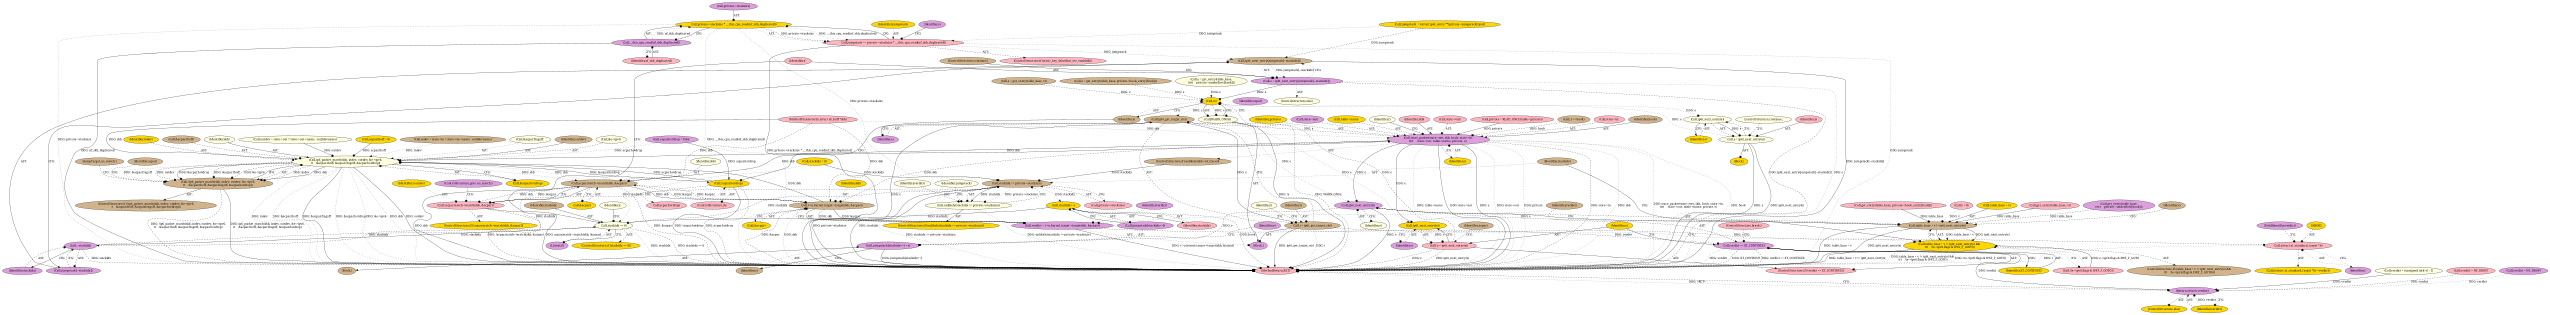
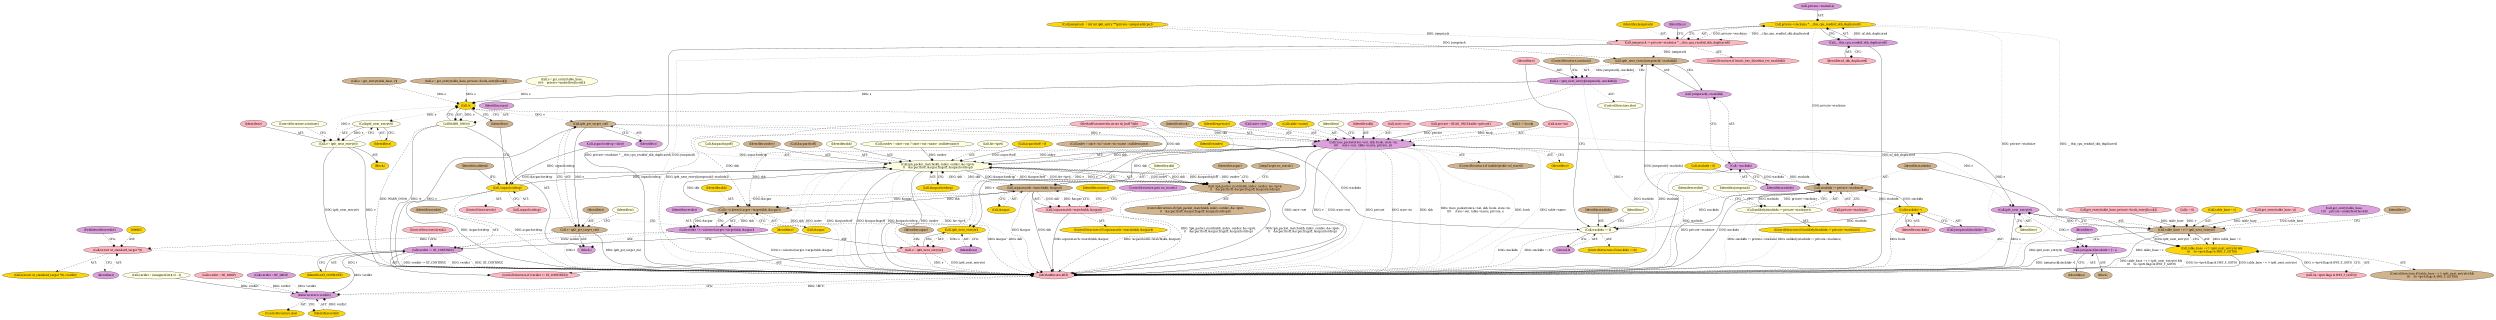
edge "(MethodParameterIn,struct sk_buff *skb)" -> "(Call,acpar.match->match(skb, &acpar))": removed, label "DDG: skb"
node "(Identifier,addend)": added
edge "(ControlStructure,if (unlikely(skb->nf_trace)))" -> "(Call,stackidx >= private->stacksize)": now "(Call,stackidx++)" -> "(Call,stackidx >= private->stacksize)"
edge "(Call,!acpar.match->match(skb, &acpar))" -> "(Call,acpar.match->match(skb, &acpar))": style solid -> dashed
edge "(Call,stackidx++)" -> "(Call,jumpstack[stackidx++])": arrowhead box -> normal
edge "(Call,--stackidx)" -> "(Call,stackidx == 0)": now "(Identifier,indev)" -> "(Call,stackidx == 0)"
edge "(Call,verdict == XT_CONTINUE)" -> "(Identifier,XT_CONTINUE)": label "DDG: " -> "CFG: "
